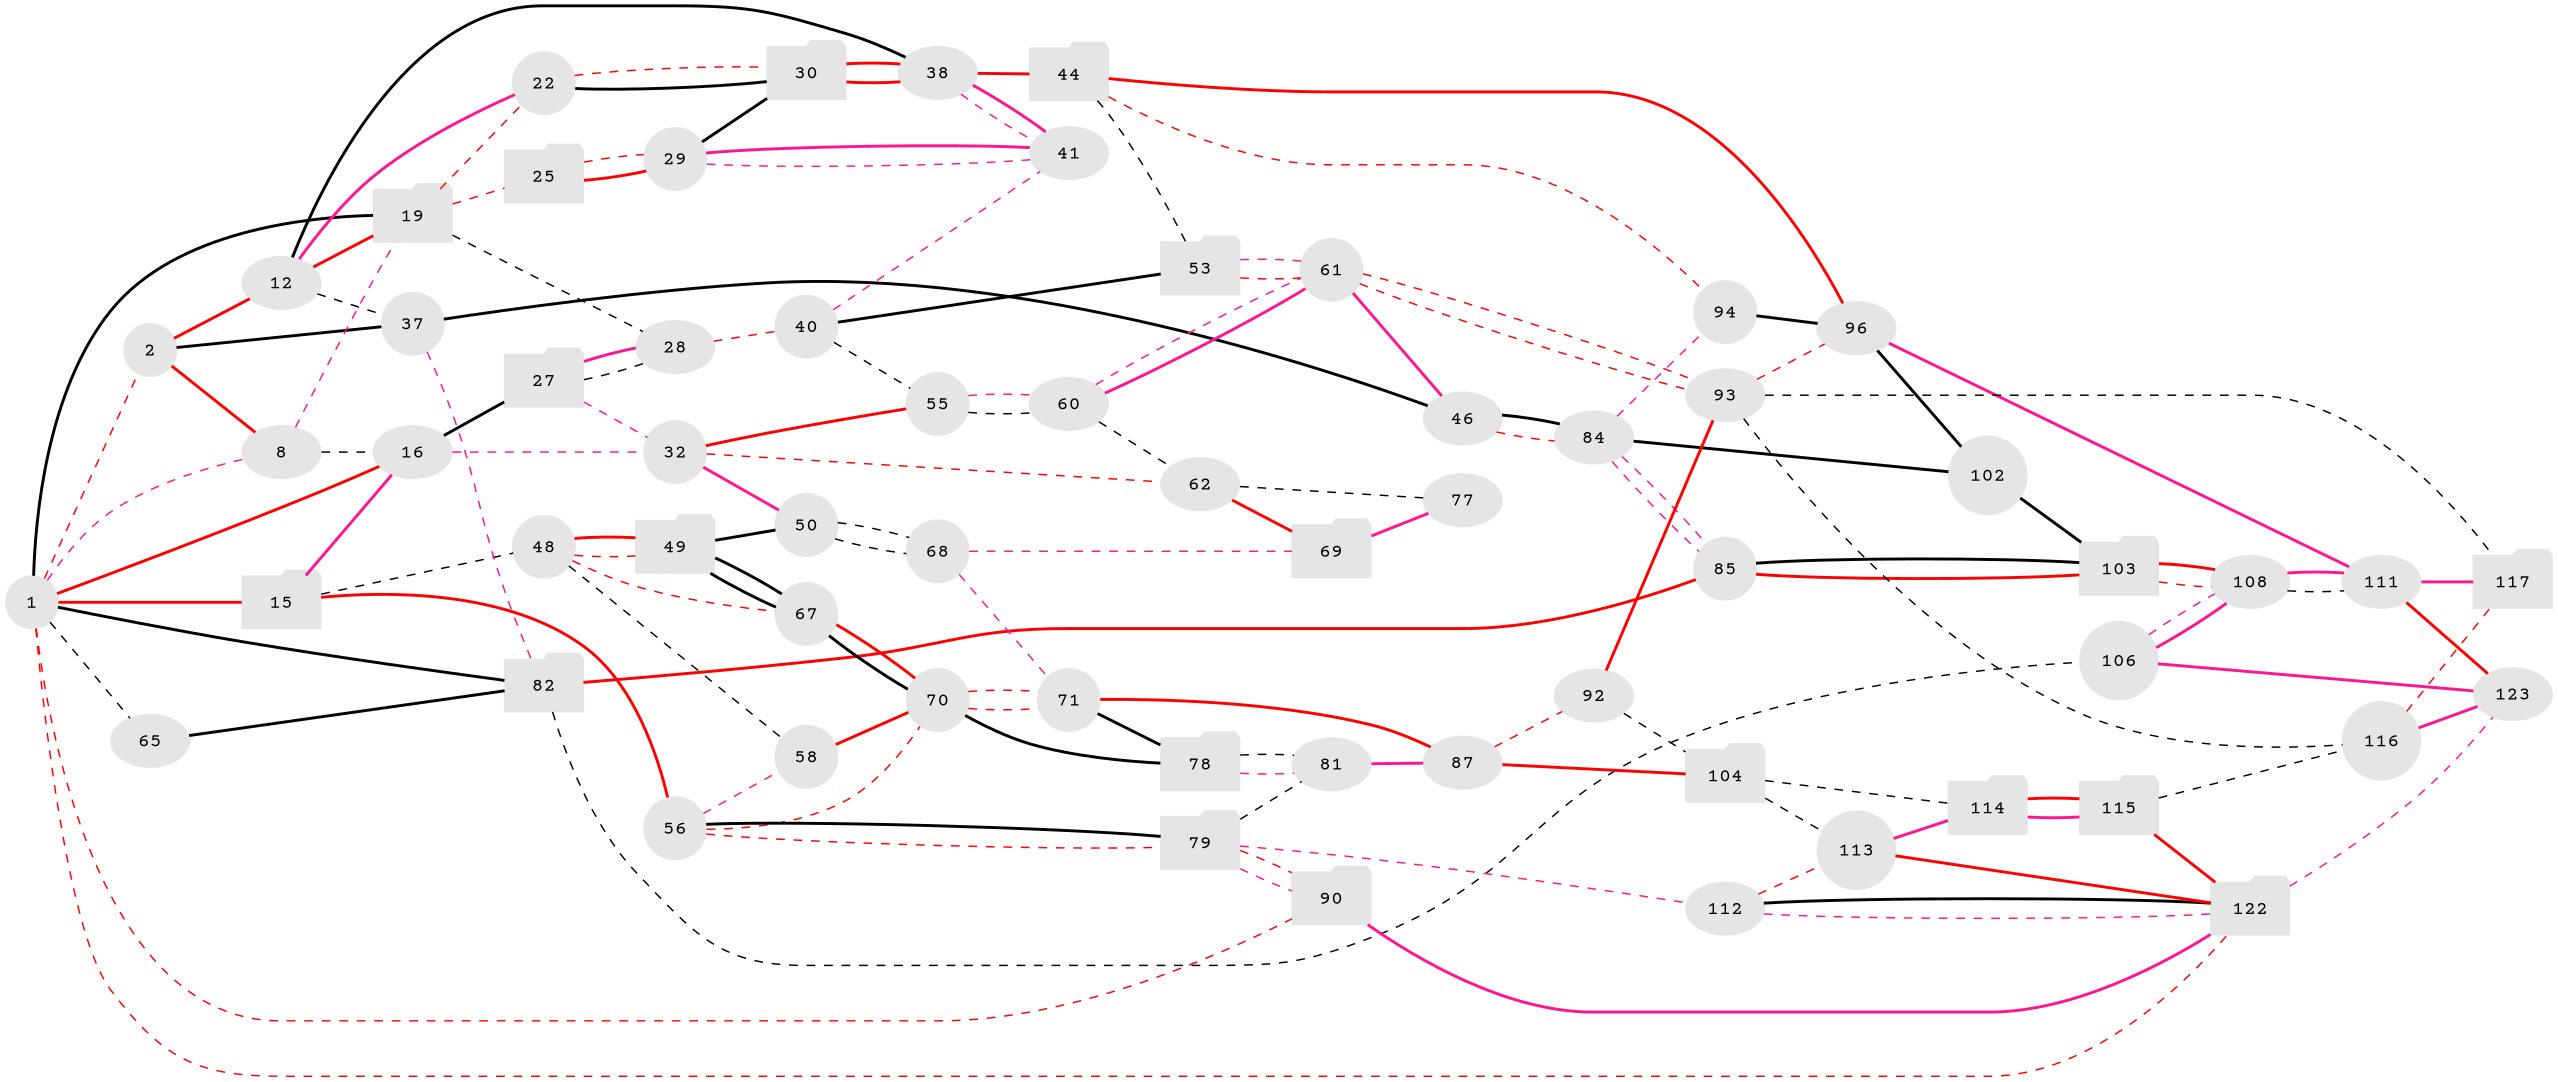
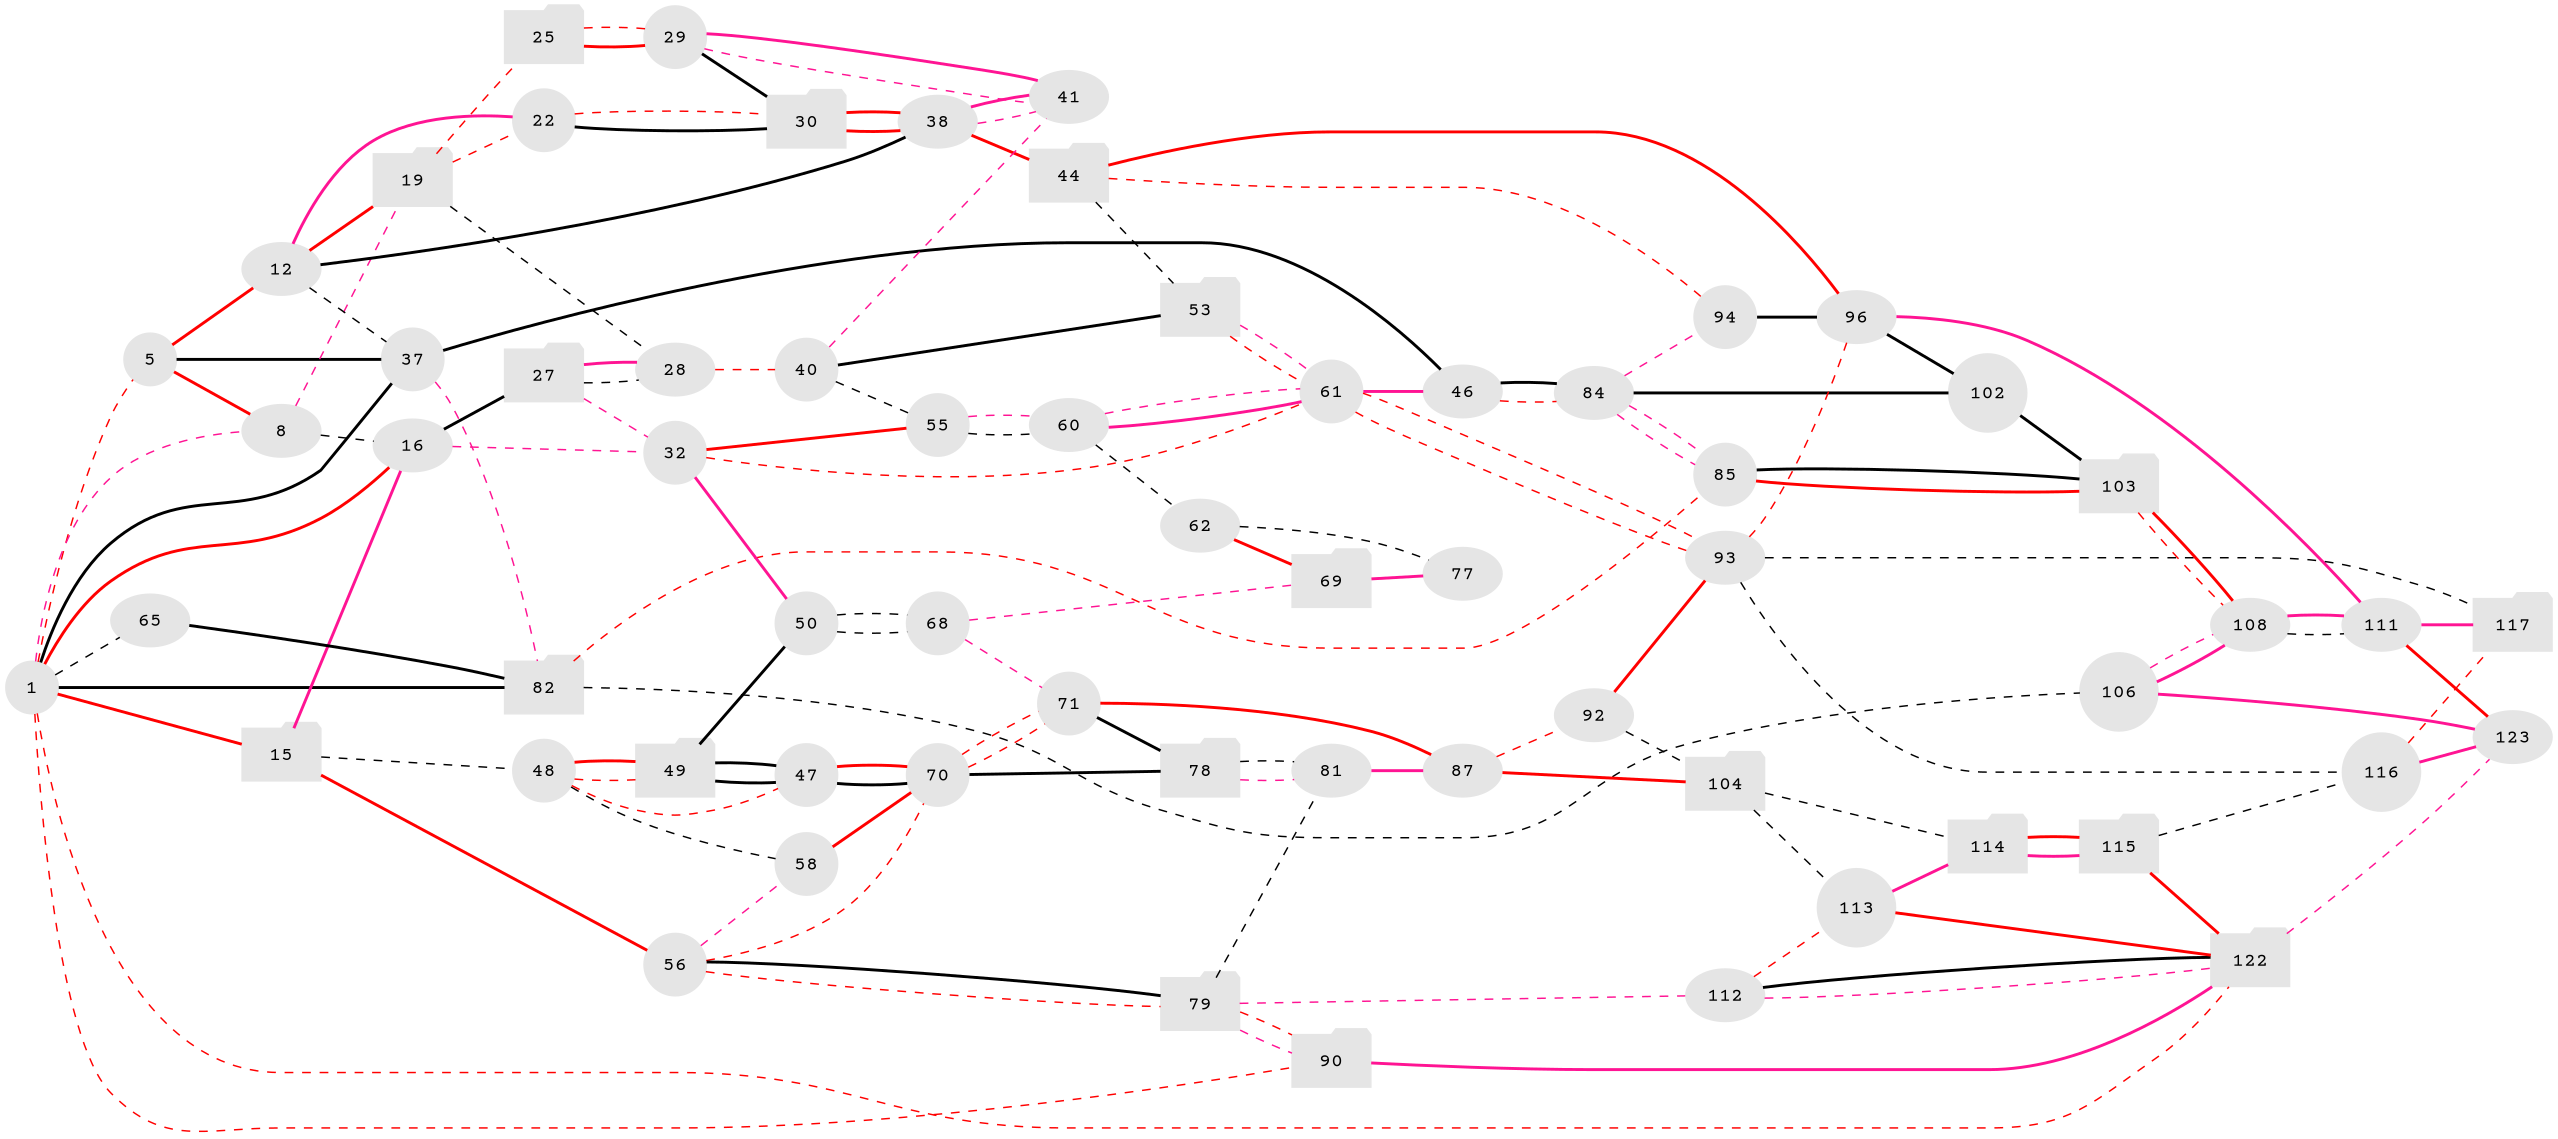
edge "19" -- "1": now "37" -- "1"
node "2": label "2" -> "5"
edge "32" -- "62": now "32" -- "61"
node "67": label "67" -> "47"
edge "85" -- "82": style bold -> dashed
